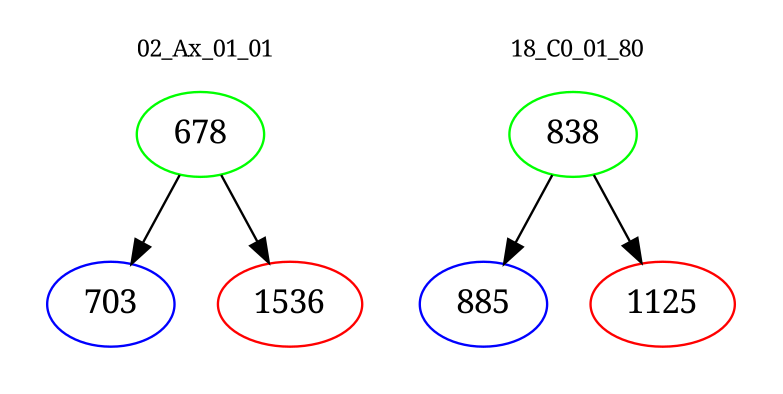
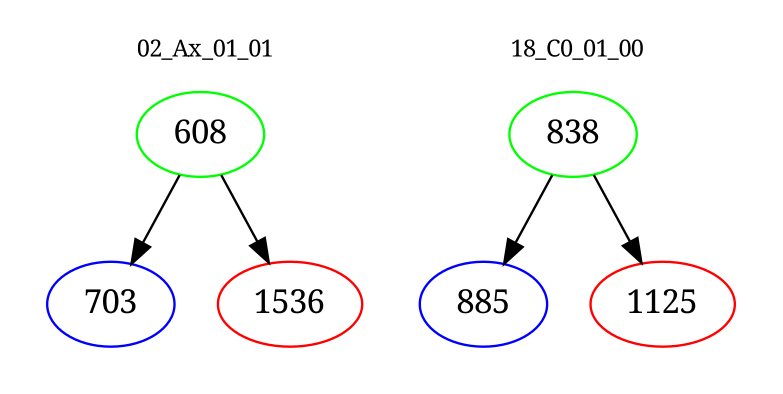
cluster "18_C0_01_80": label "18_C0_01_80" -> "18_C0_01_00"
node "678": label "678" -> "608"
